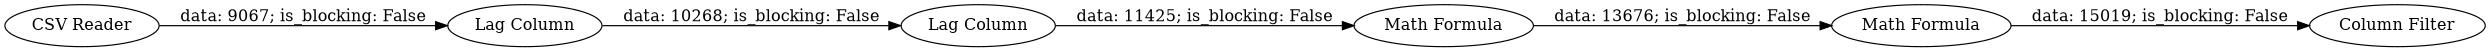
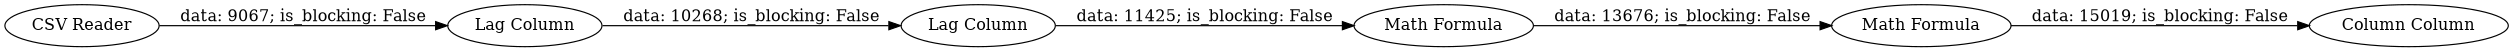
node "Column Filter": label "Column Filter" -> "Column Column"
